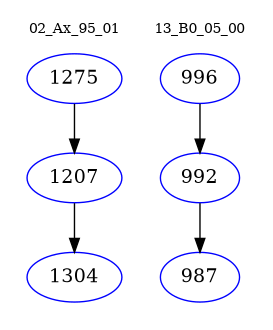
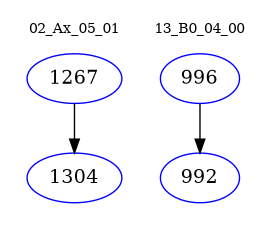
cluster "02_Ax_95_01": label "02_Ax_95_01" -> "02_Ax_05_01"
cluster "13_B0_05_00": label "13_B0_05_00" -> "13_B0_04_00"
node "1275": removed
node "1207": label "1207" -> "1267"
node "987": removed
